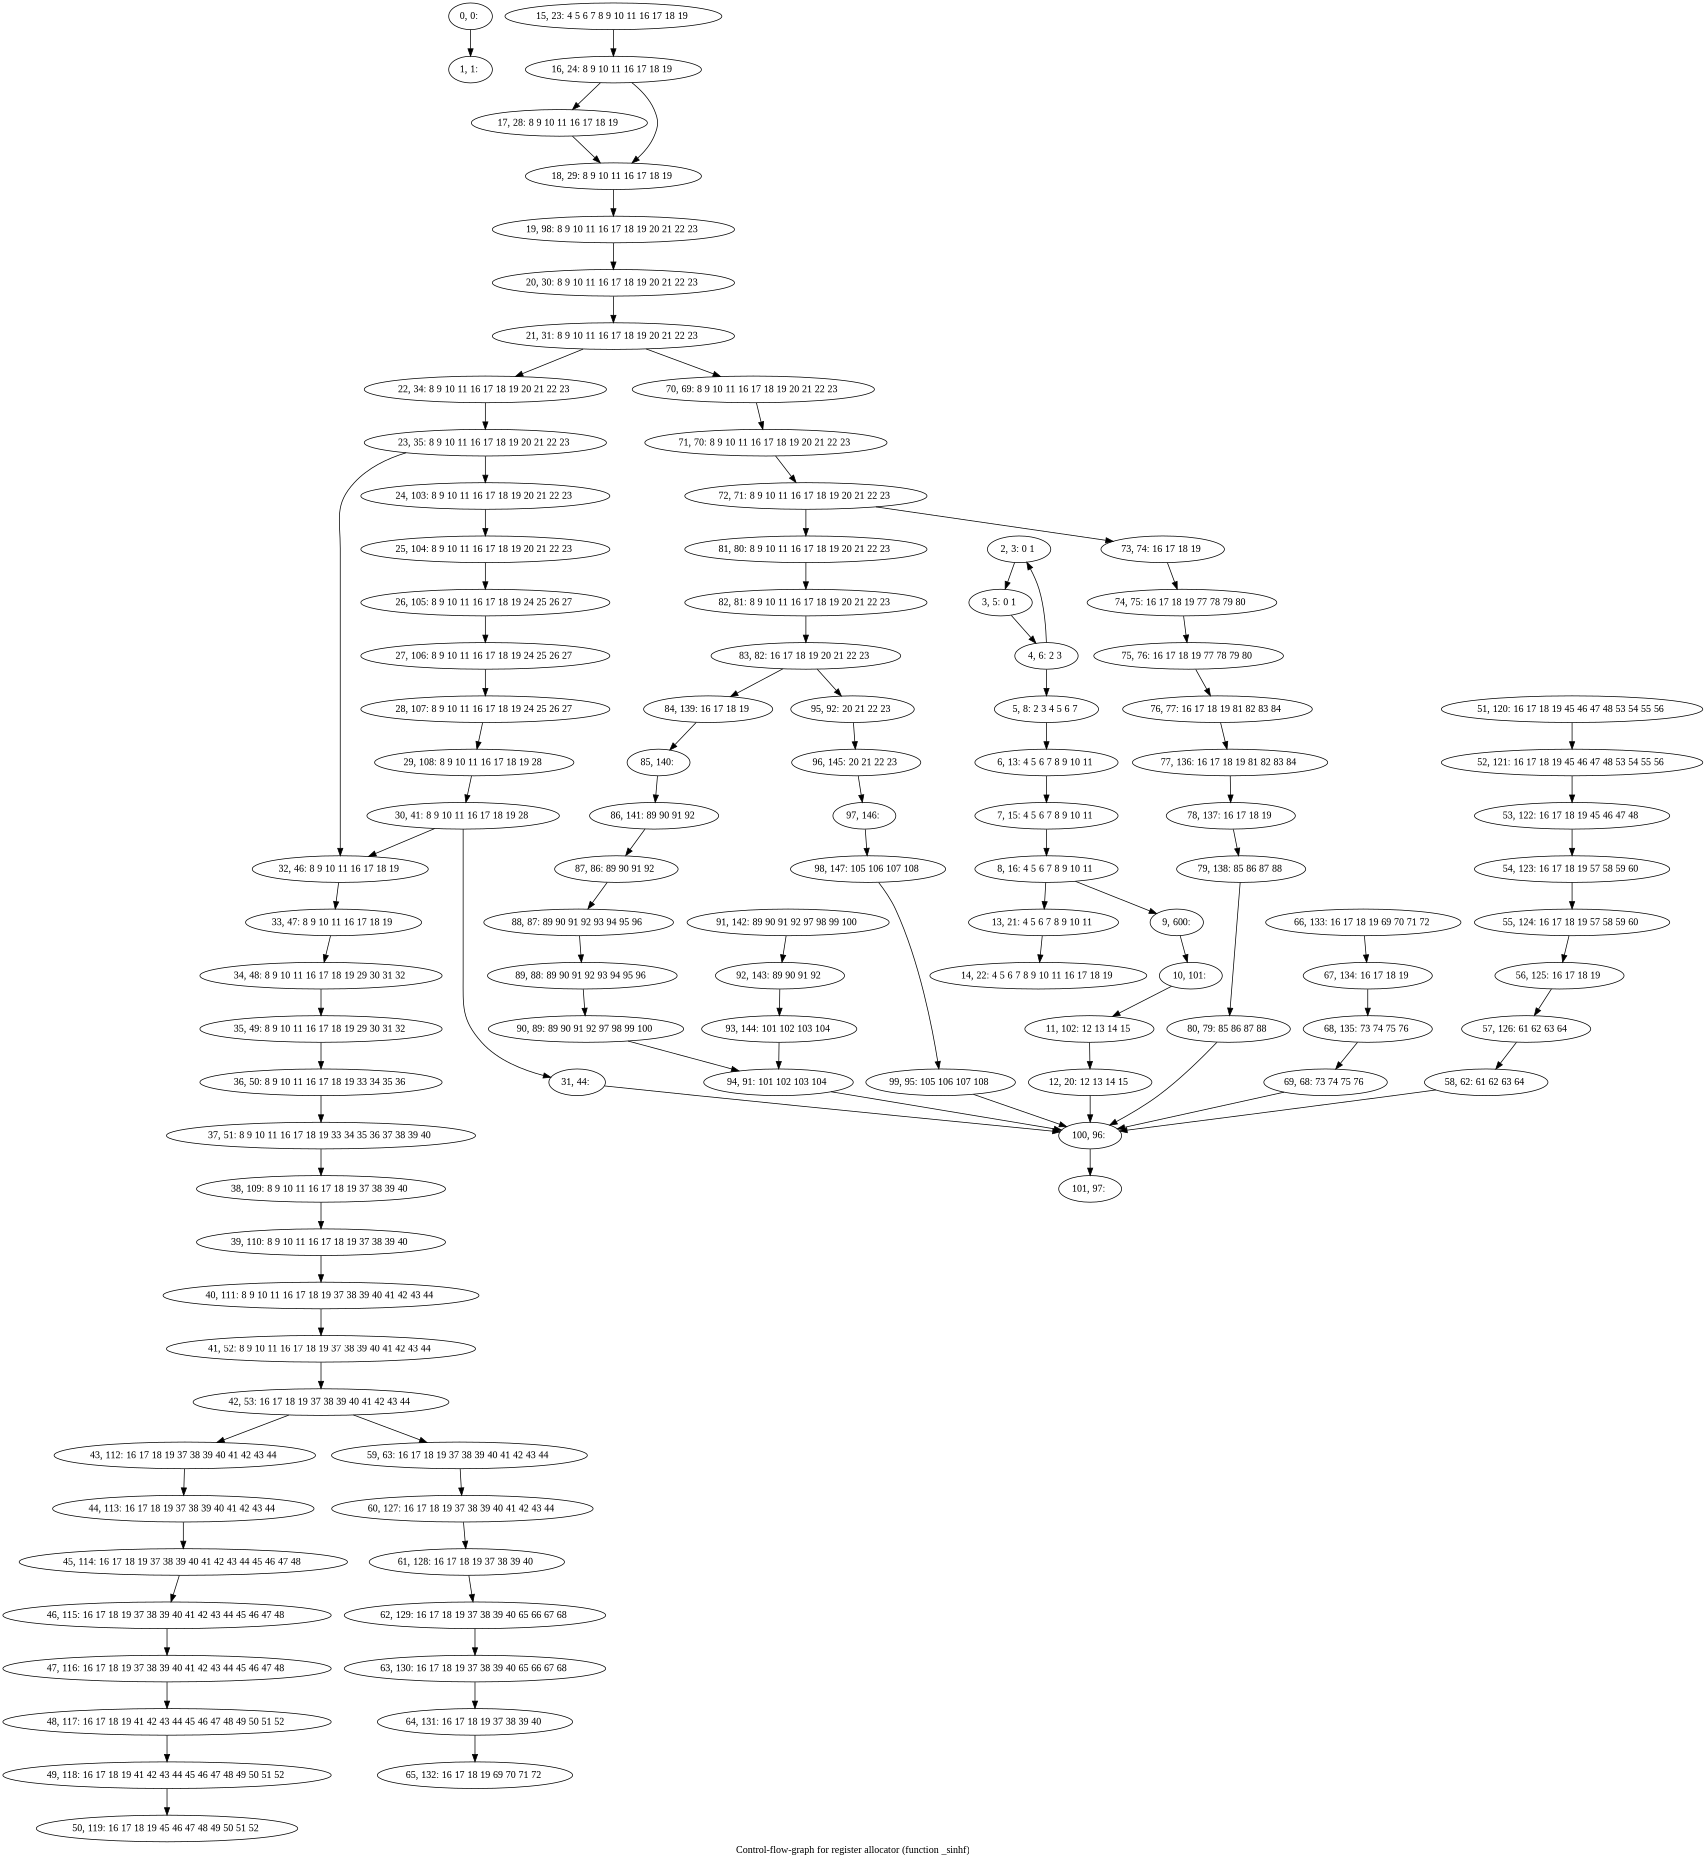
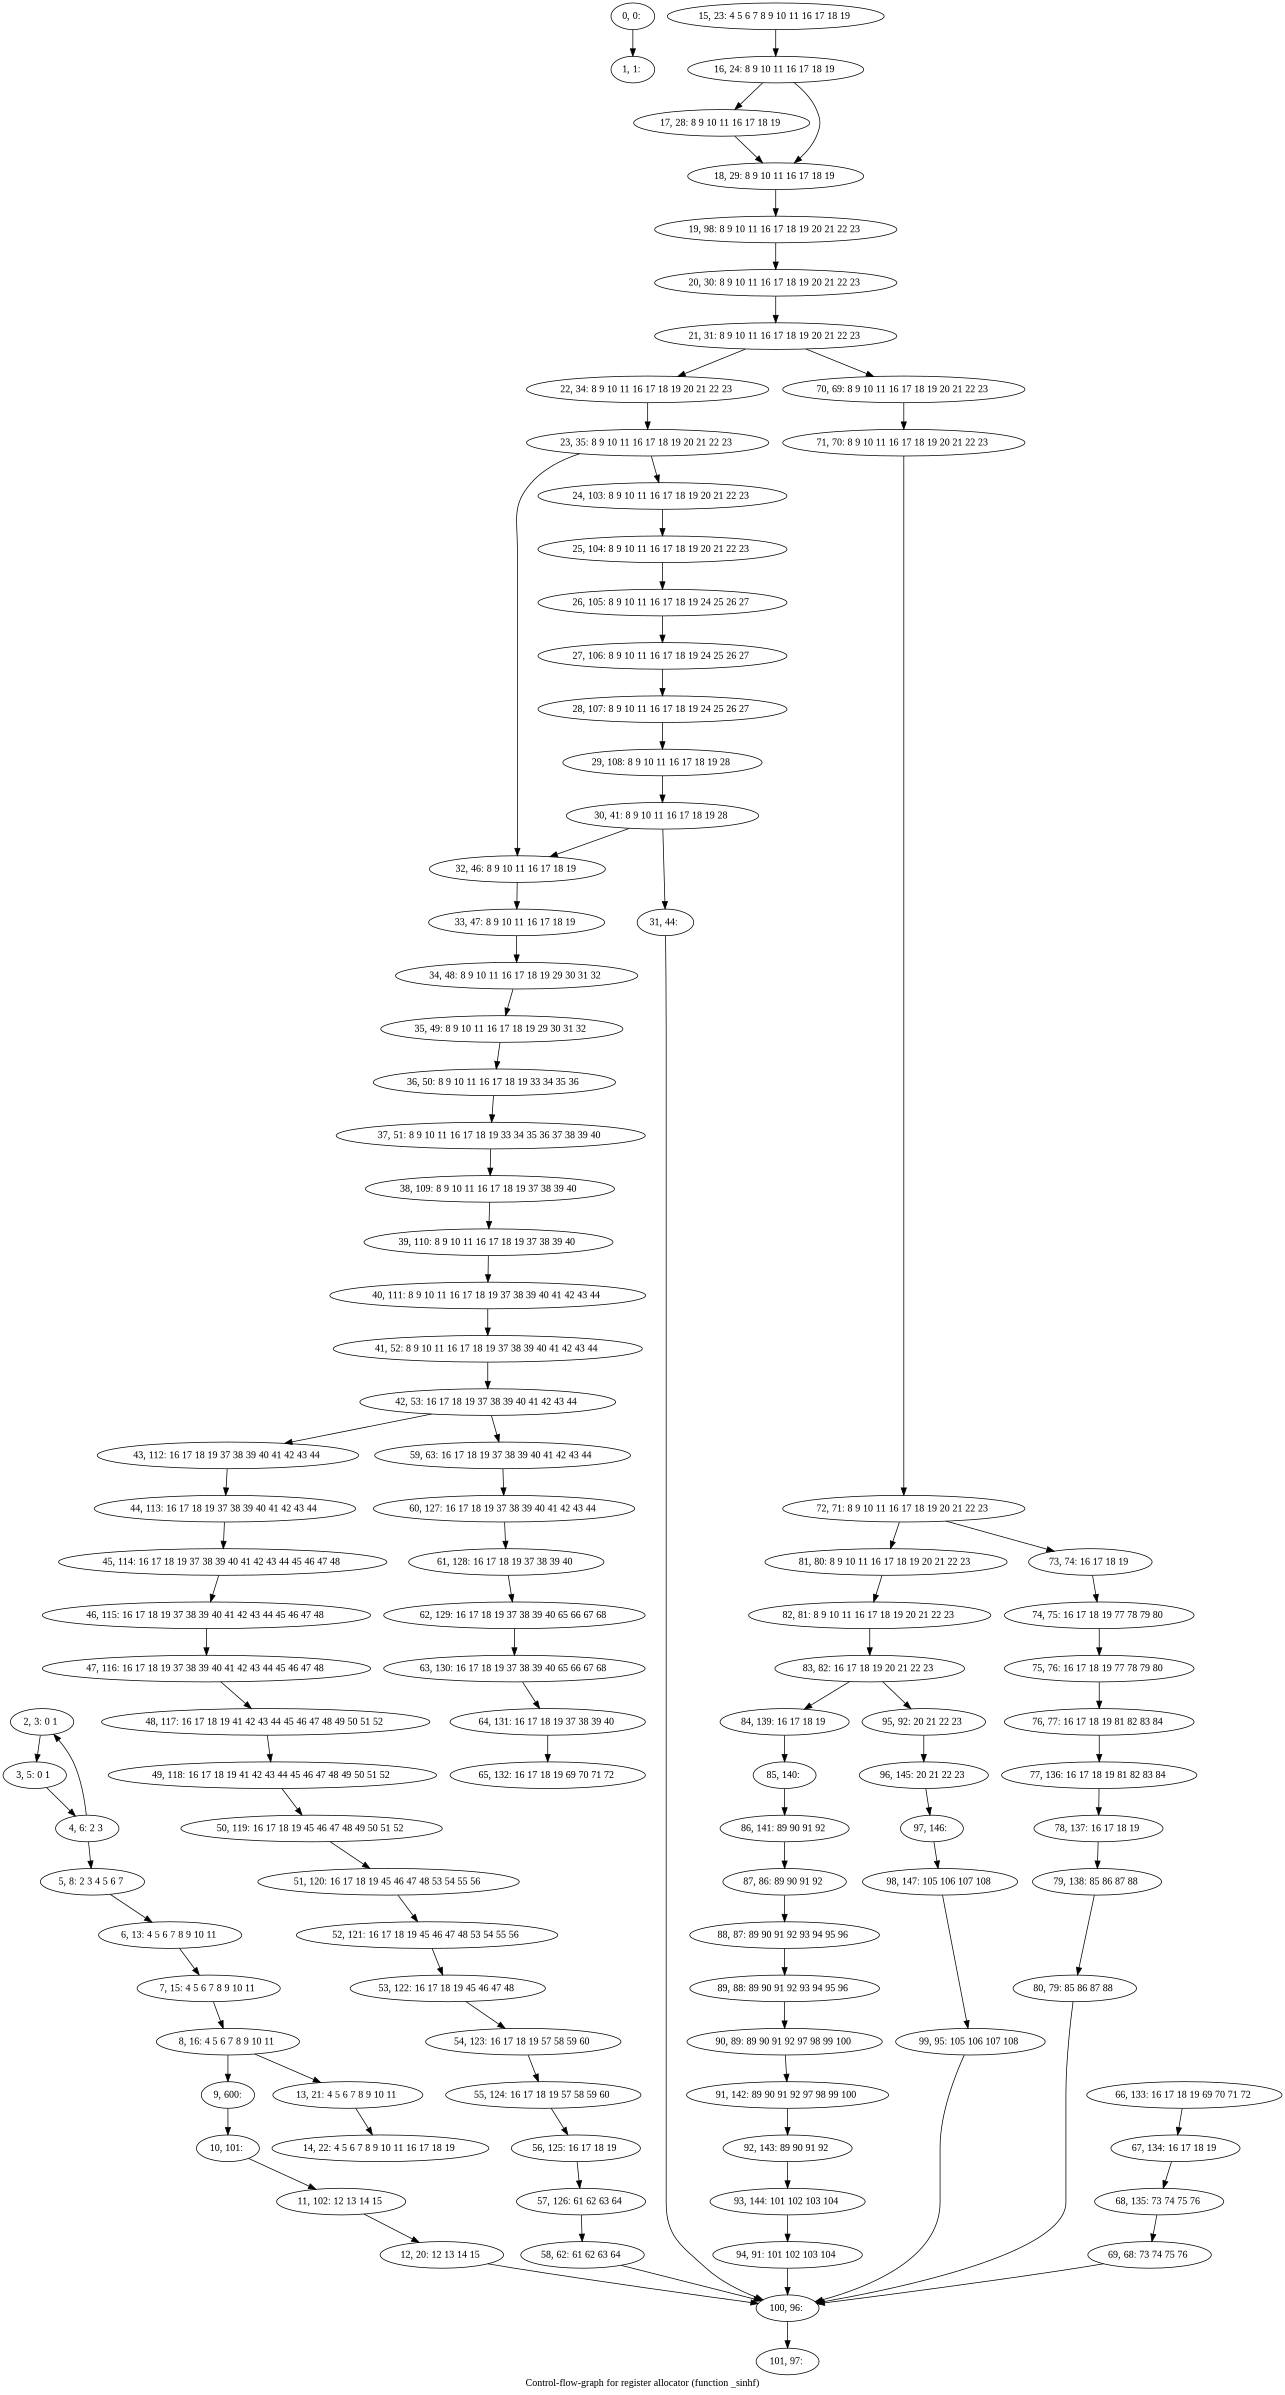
edge "90, 89: 89 90 91 92 97 98 99 100" -> "94, 91: 101 102 103 104": now "90, 89: 89 90 91 92 97 98 99 100" -> "91, 142: 89 90 91 92 97 98 99 100"
edge "50, 119: 16 17 18 19 45 46 47 48 49 50 51 52" -> "51, 120: 16 17 18 19 45 46 47 48 53 54 55 56": added
